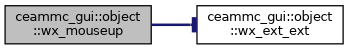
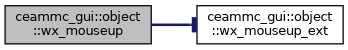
node "ceammc_gui::object ::wx_ext_ext": label "ceammc_gui::object ::wx_ext_ext" -> "ceammc_gui::object ::wx_mouseup_ext"
